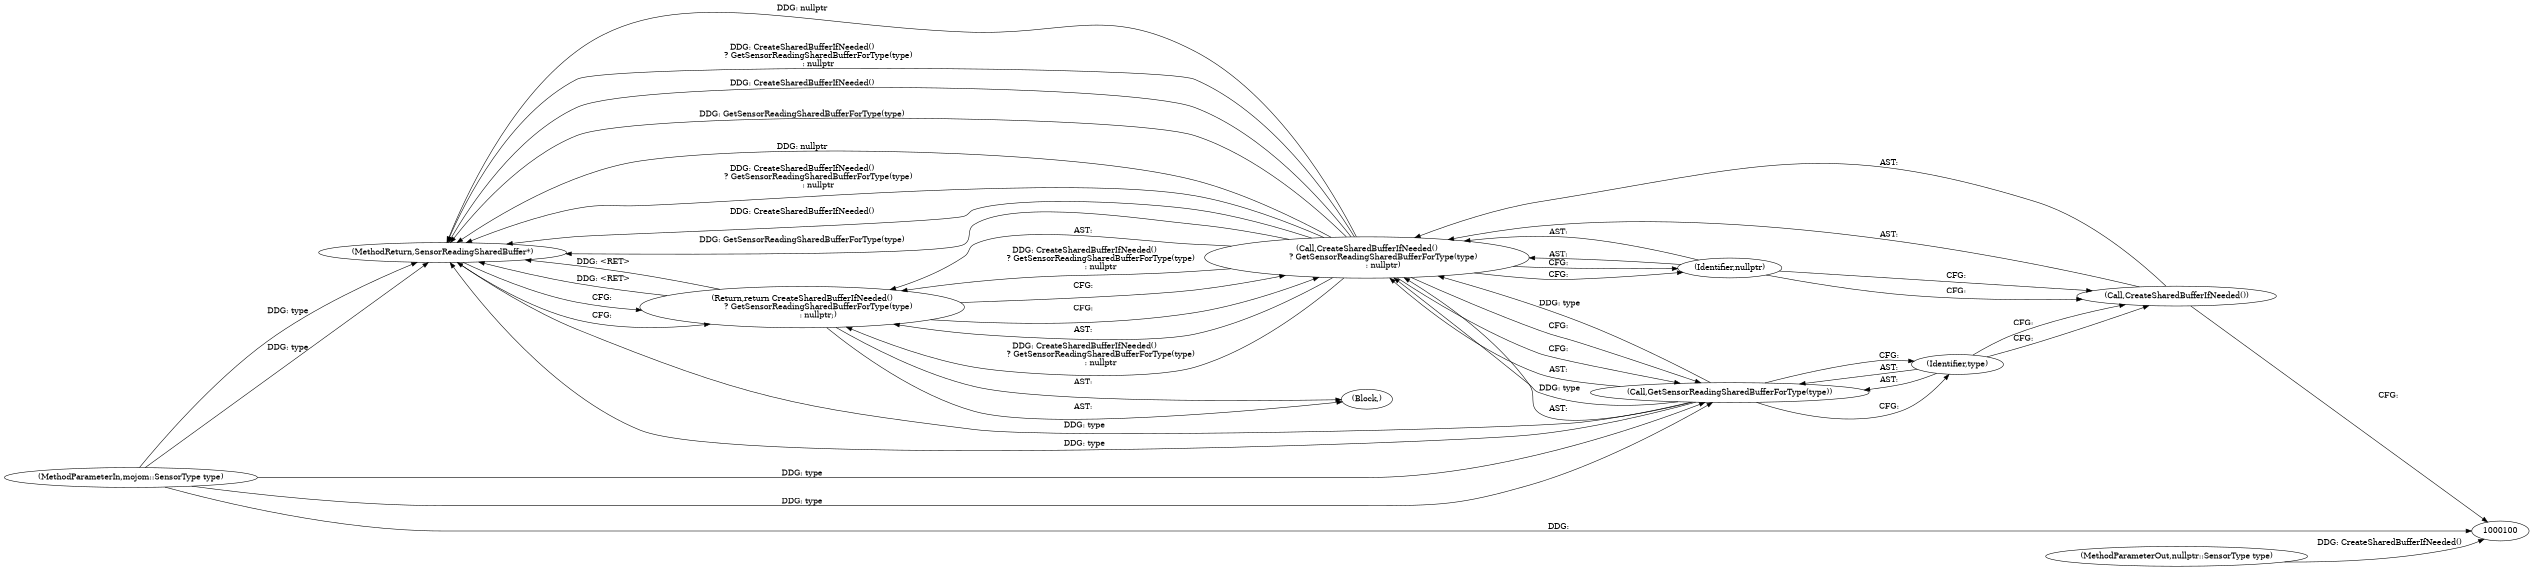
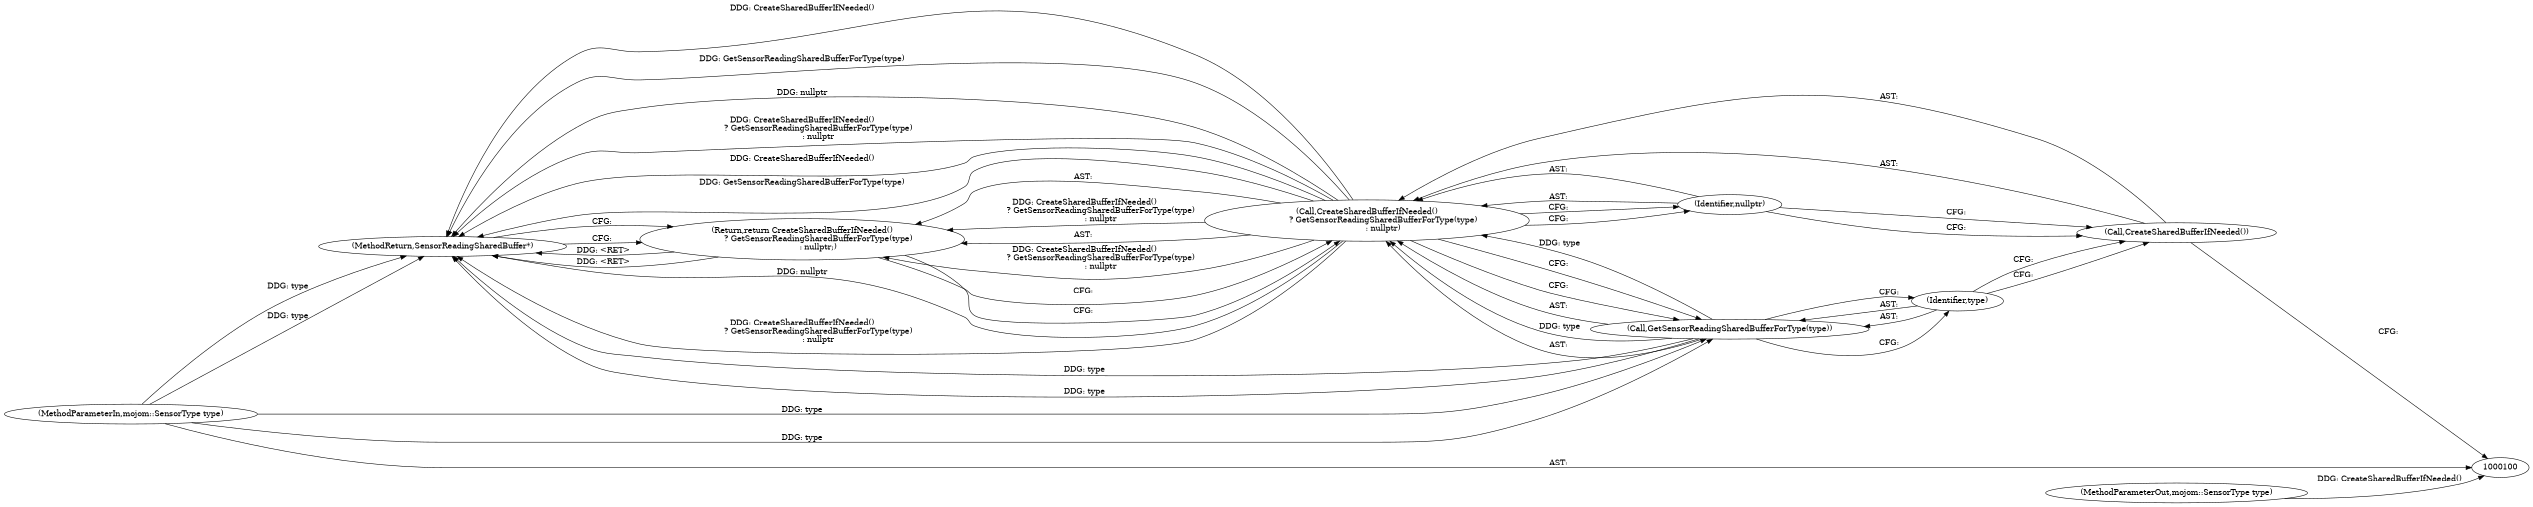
node "(Block,)": removed
edge "(MethodParameterIn,mojom::SensorType type)" -> "1000100": label "DDG: " -> "AST: "
node "(MethodParameterOut,nullptr::SensorType type)": label "(MethodParameterOut,nullptr::SensorType type)" -> "(MethodParameterOut,mojom::SensorType type)"
